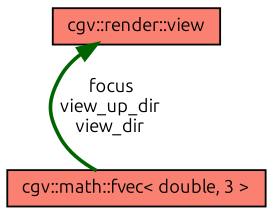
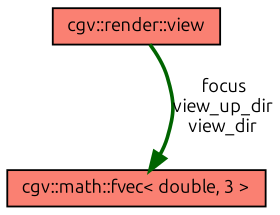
edge "cgv::math::fvec< double, 3 >" -> "cgv::render::view": reversed
